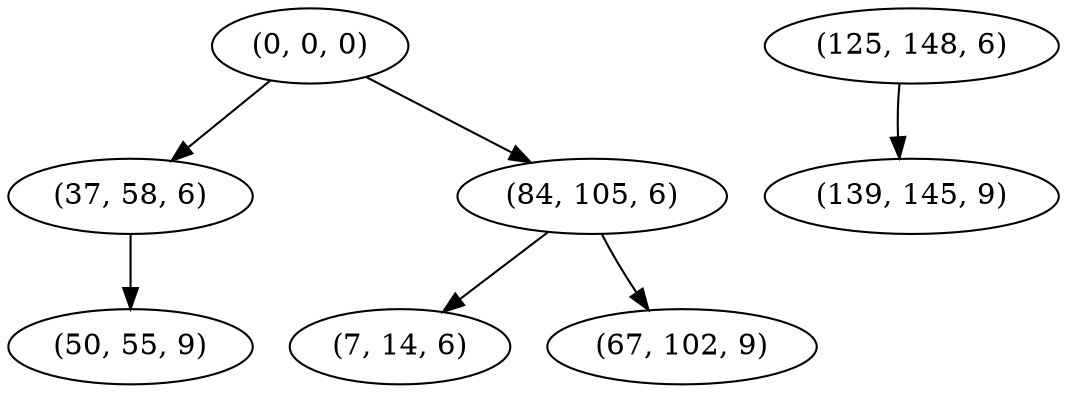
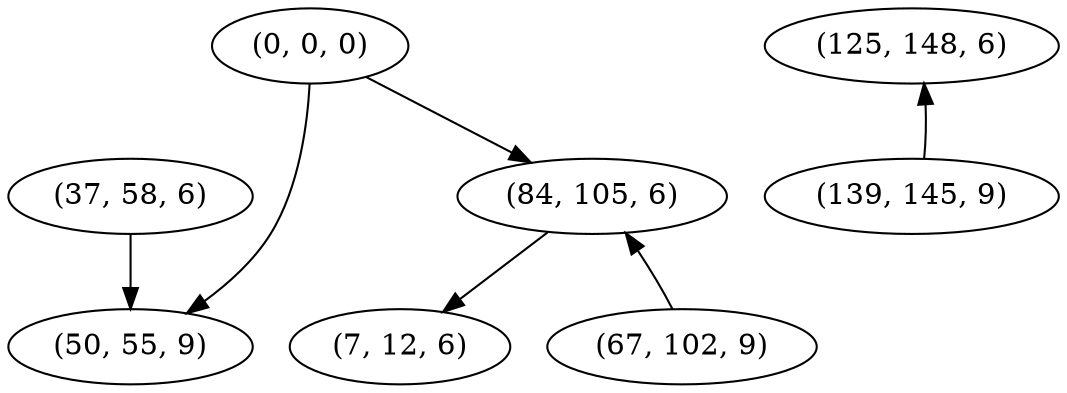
edge "(125, 148, 6)" -> "(139, 145, 9)": reversed
edge "(0, 0, 0)" -> "(37, 58, 6)": now "(0, 0, 0)" -> "(50, 55, 9)"
edge "(84, 105, 6)" -> "(67, 102, 9)": reversed
node "(7, 14, 6)": label "(7, 14, 6)" -> "(7, 12, 6)"
